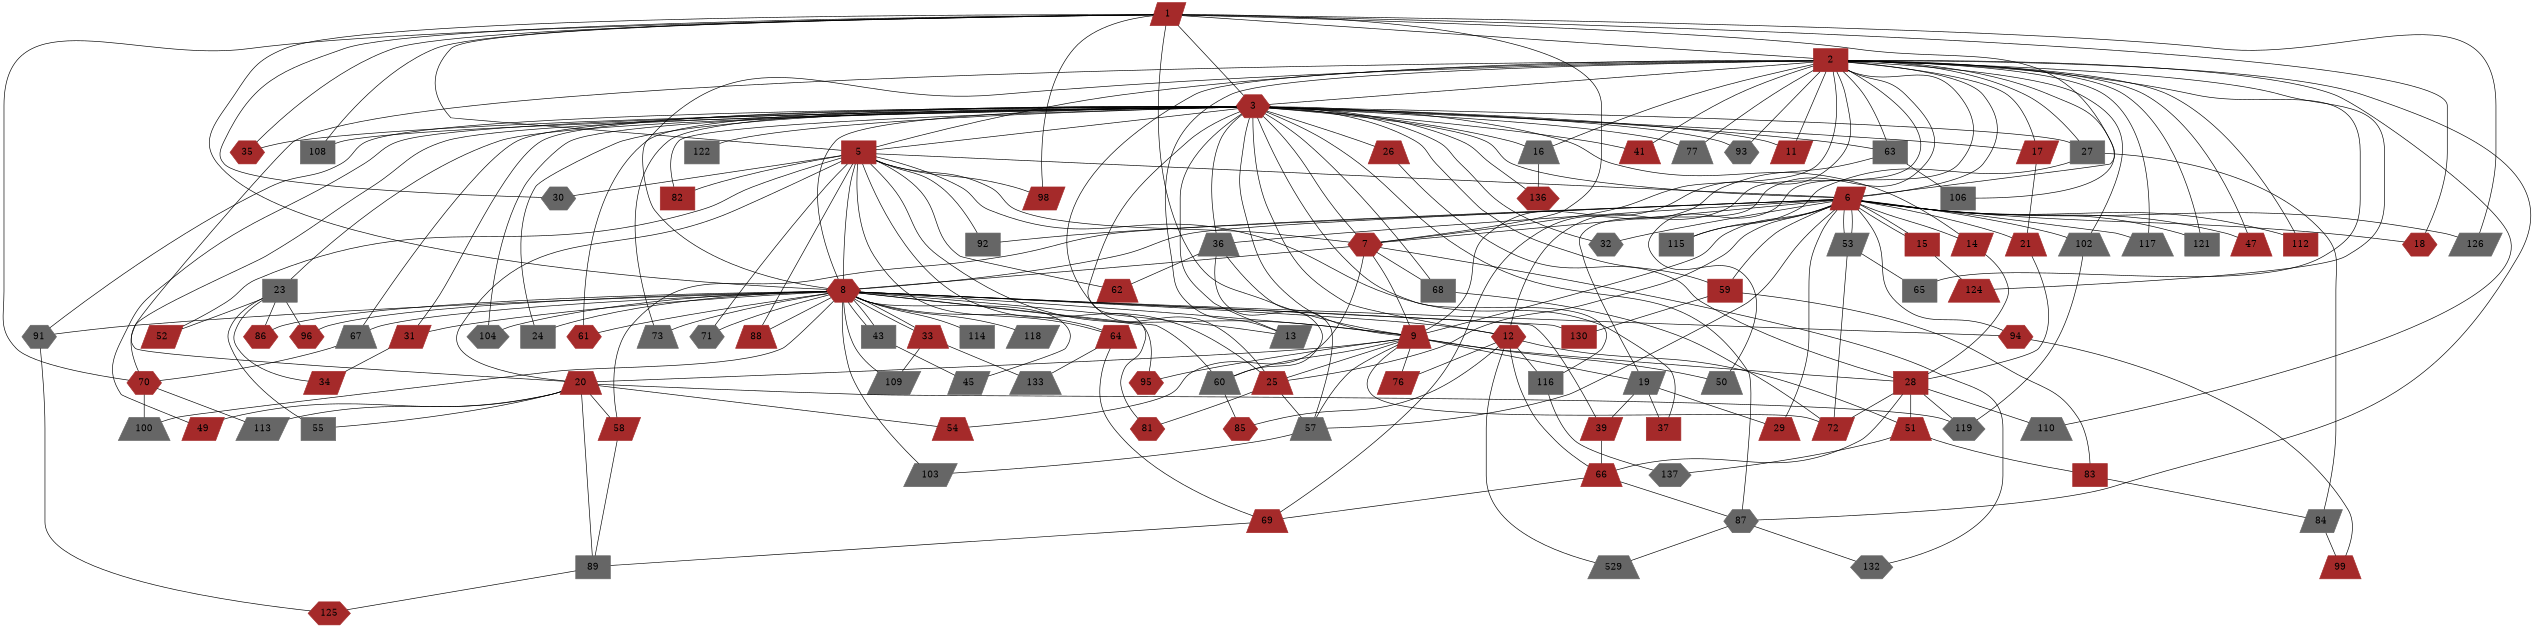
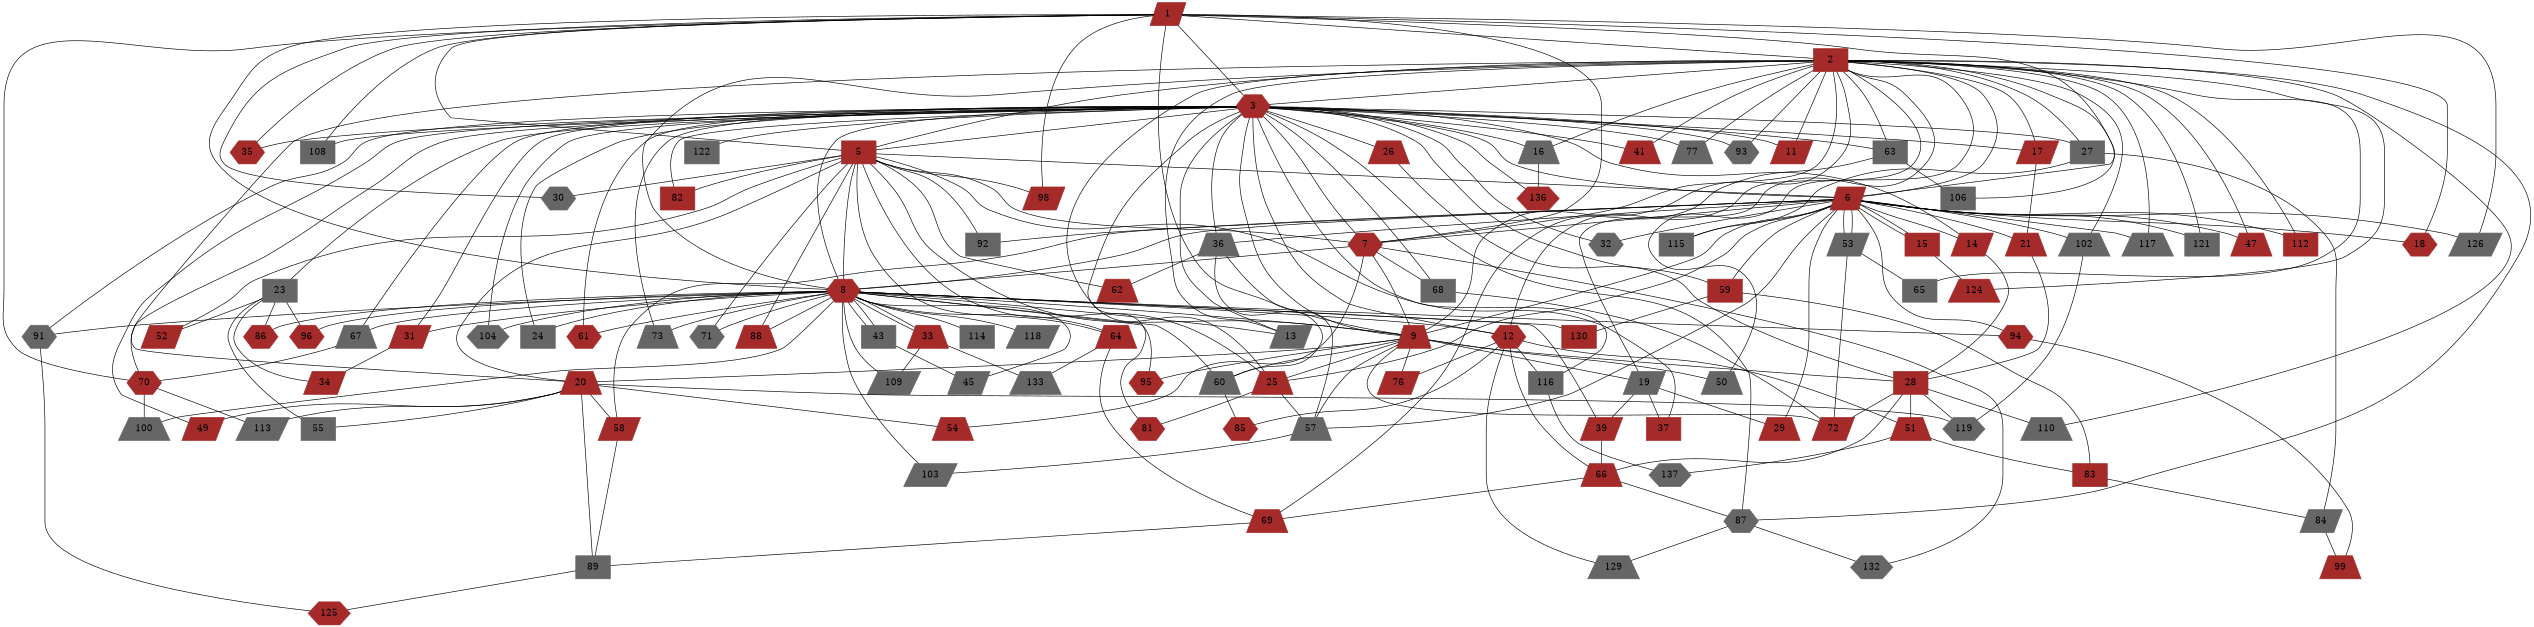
node "529": label "529" -> "129"
